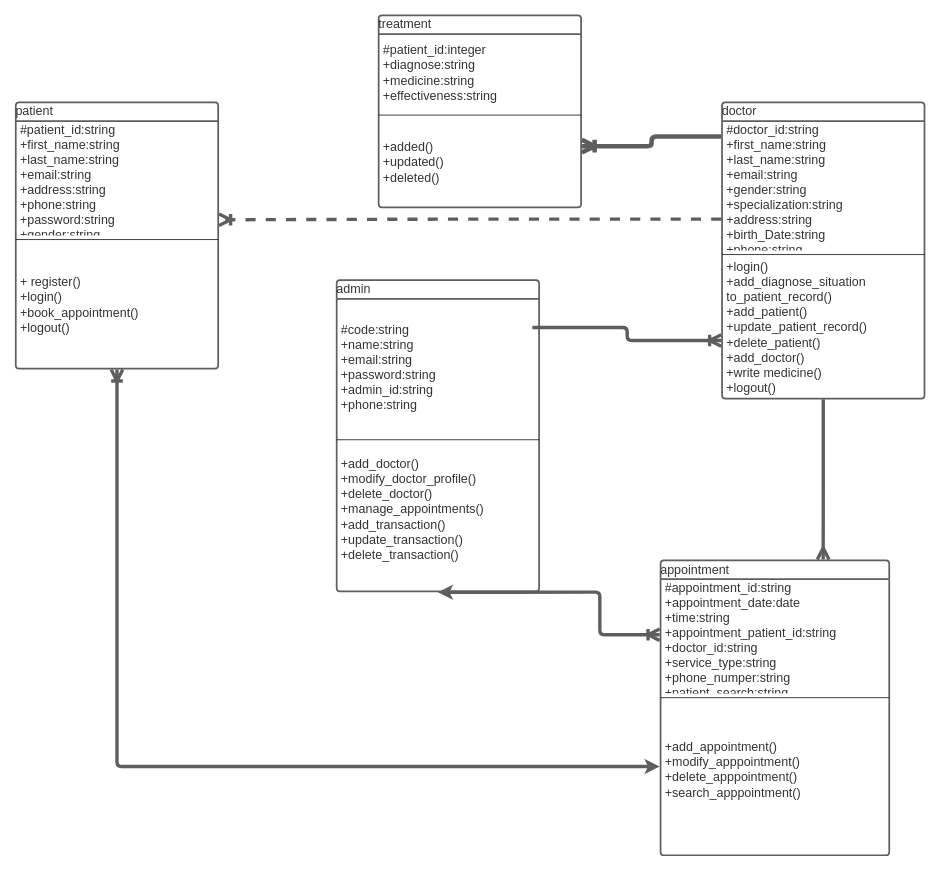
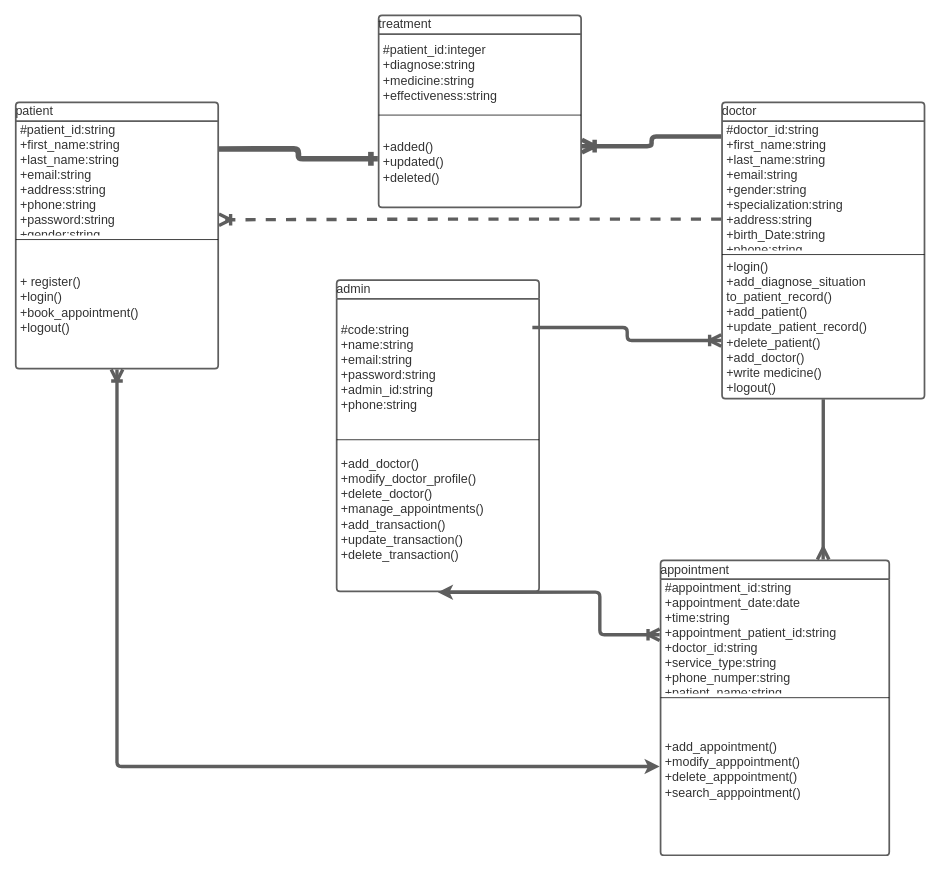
edge "patient" -> "treatment": added
node "#appointment_id:string +appointment_date:date +time:string +appointment_patient_id:string +doctor_id:string +service_type:string +phone_numper:string +patient_search:string +status:string": label "#appointment_id:string +appointment_date:date +time:string +appointment_patient_id:string +doctor_id:string +service_type:string +phone_numper:string +patient_search:string +status:string" -> "#appointment_id:string +appointment_date:date +time:string +appointment_patient_id:string +doctor_id:string +service_type:string +phone_numper:string +patient_name:string +status:string"
